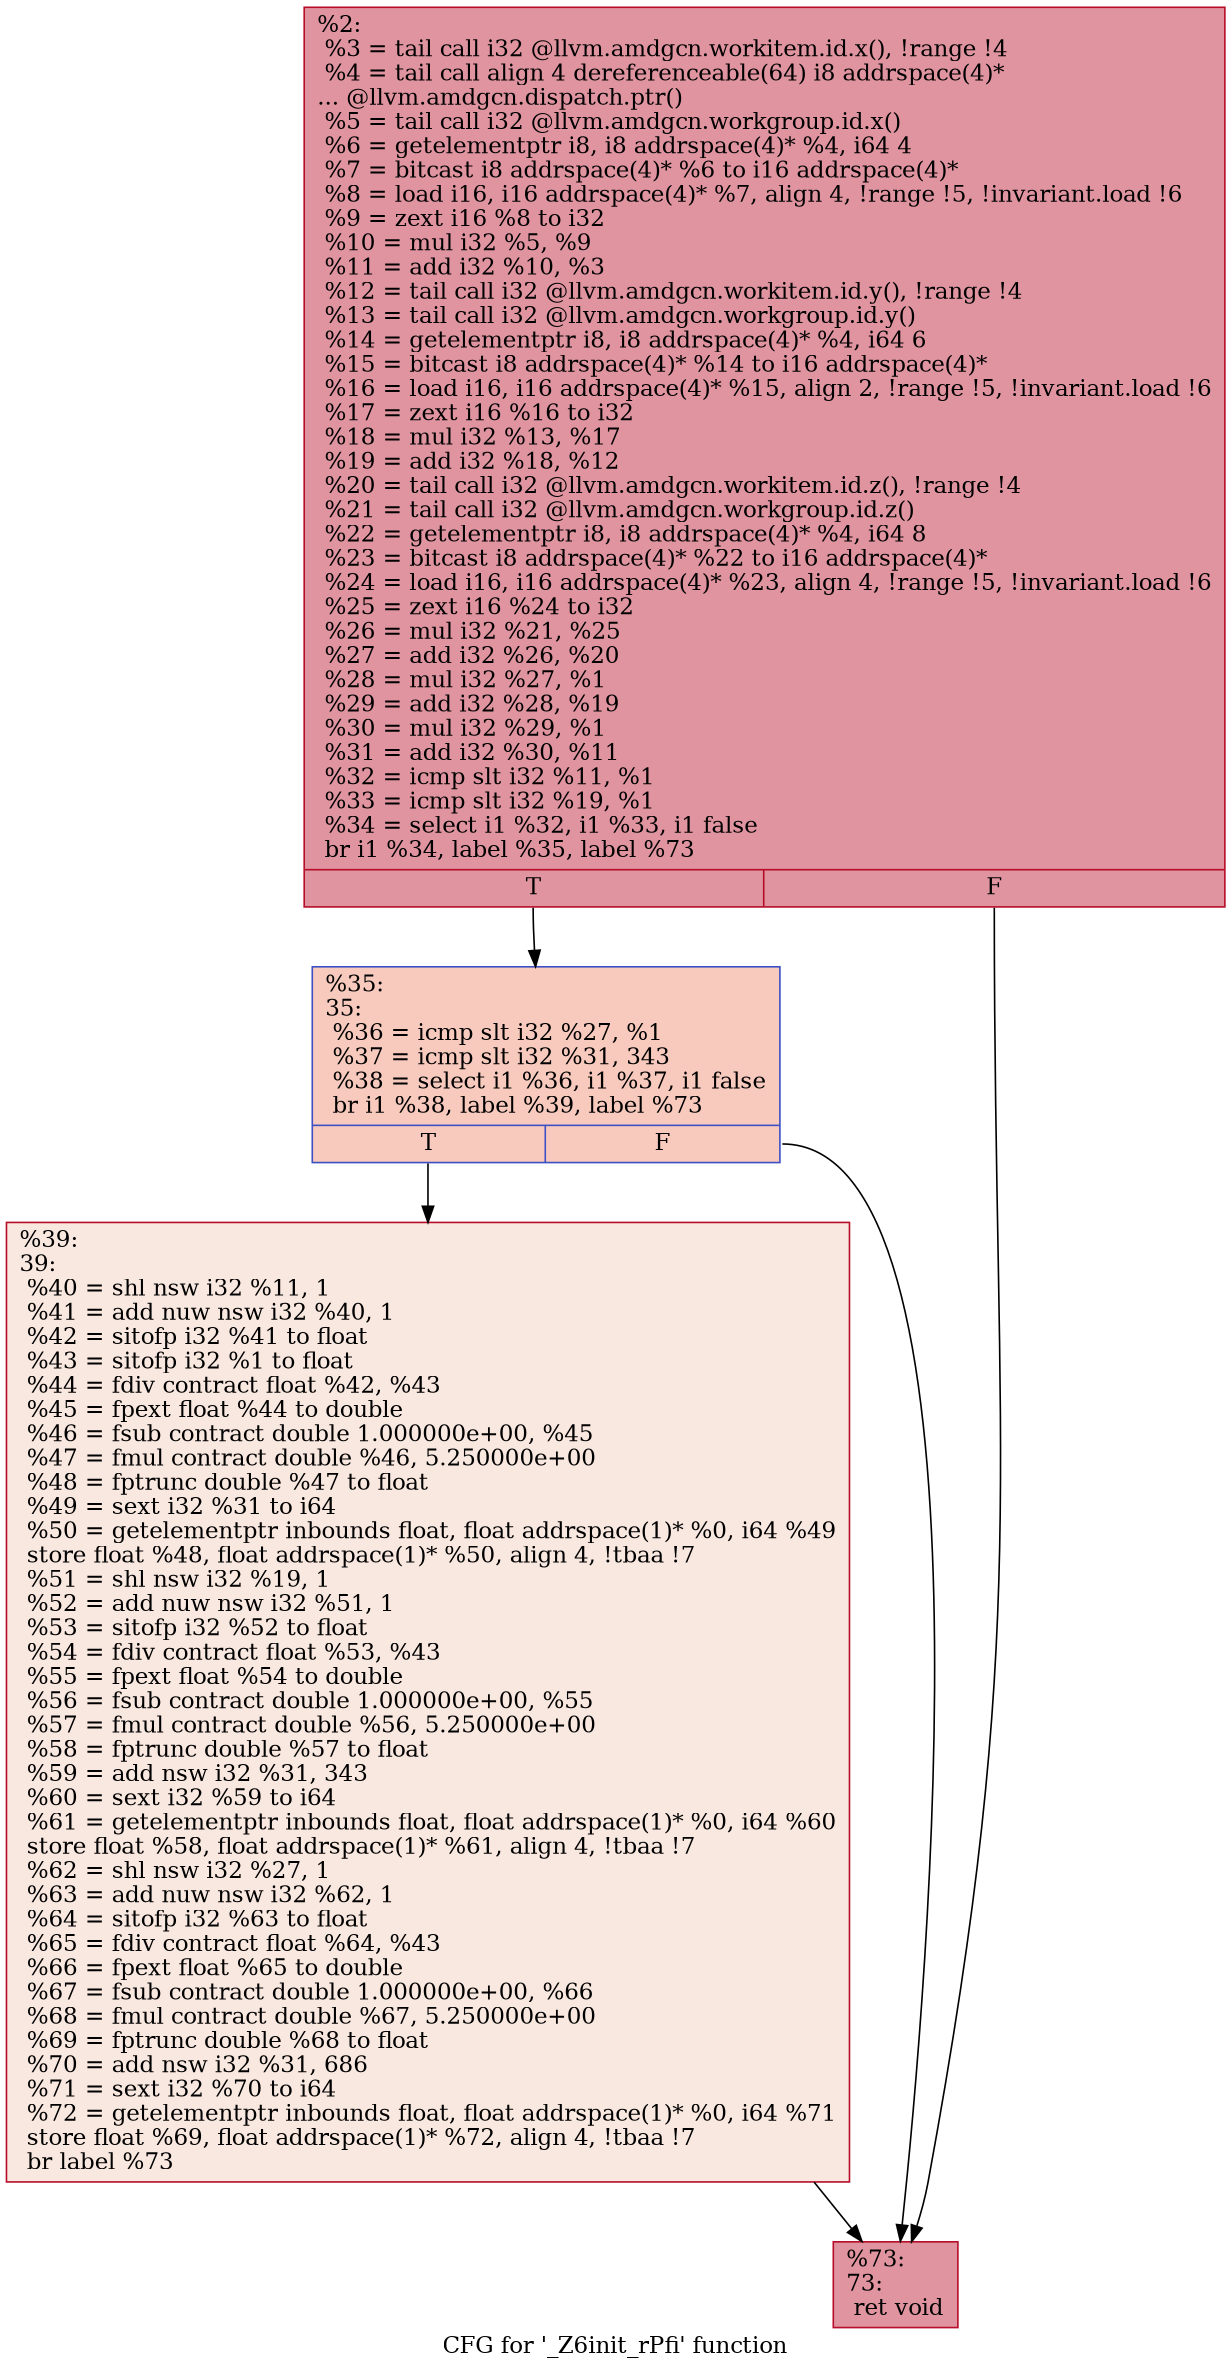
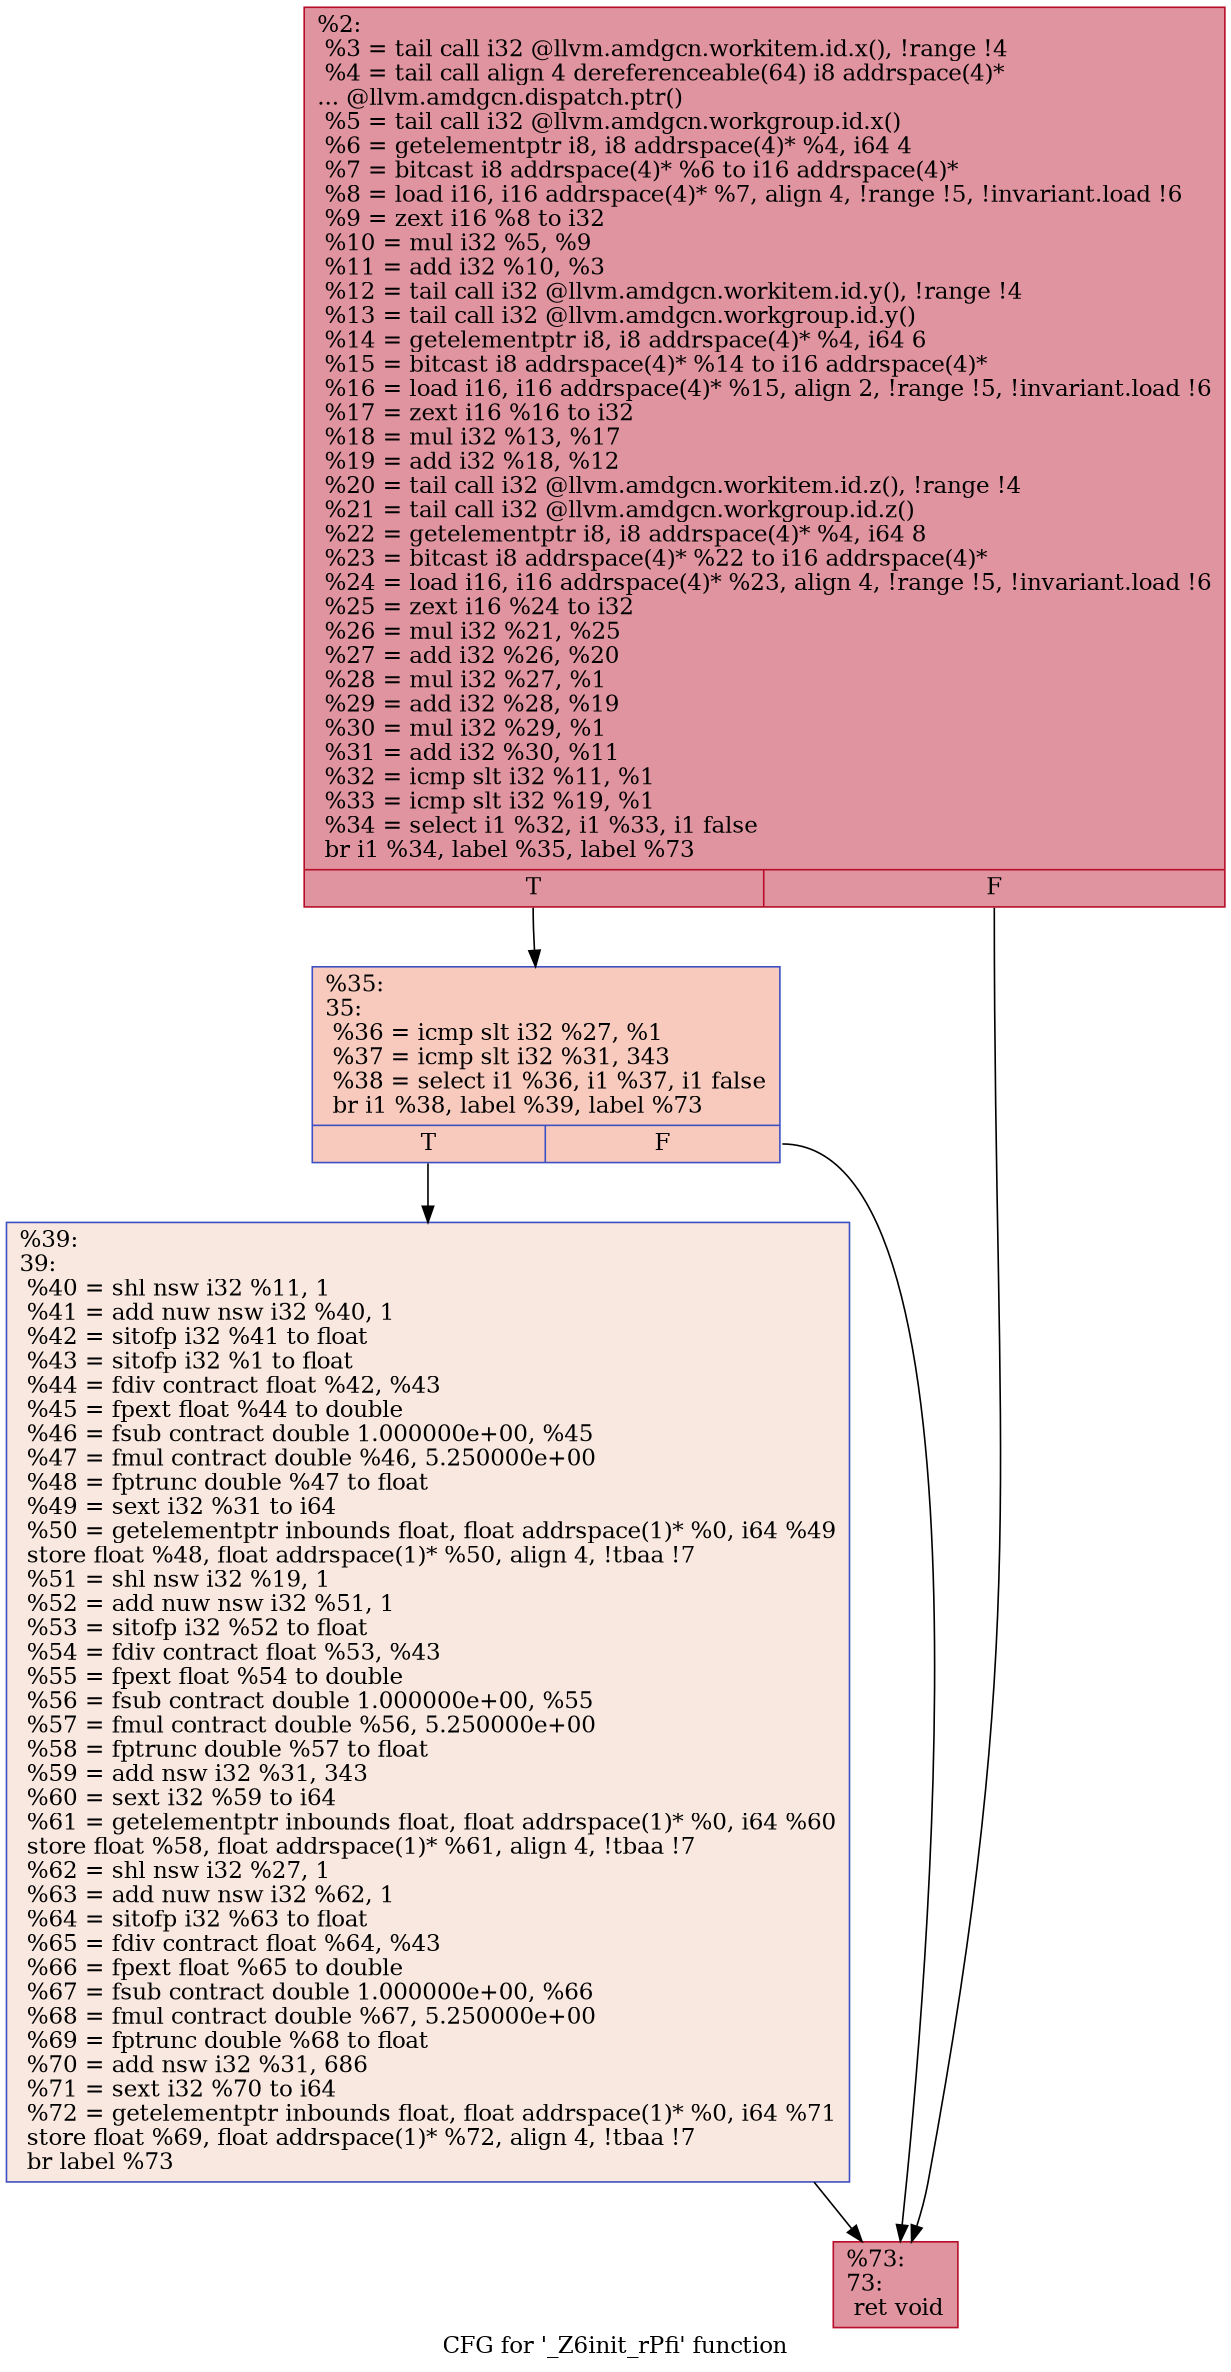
node "%39:": color #b70d28ff -> #3d50c3ff
